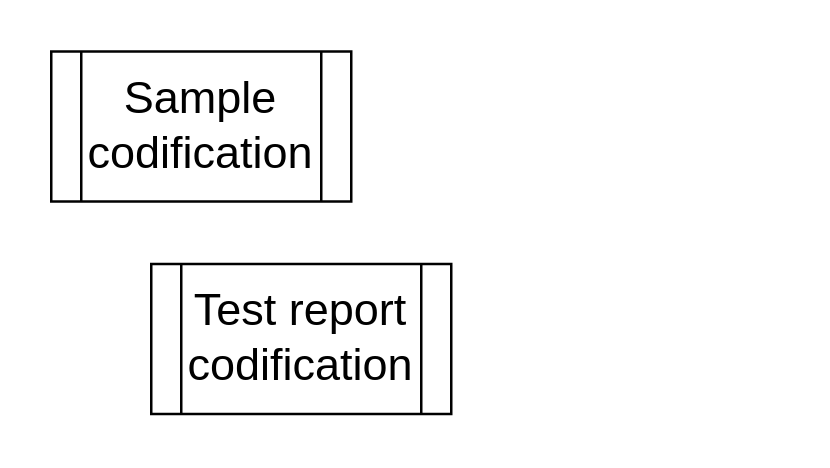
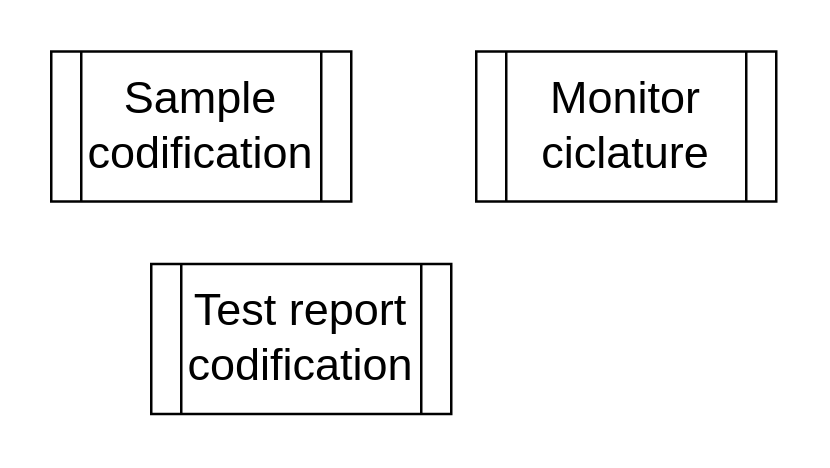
node "Monitor ciclature": added
